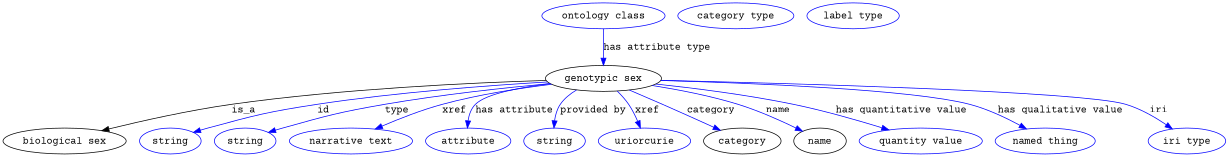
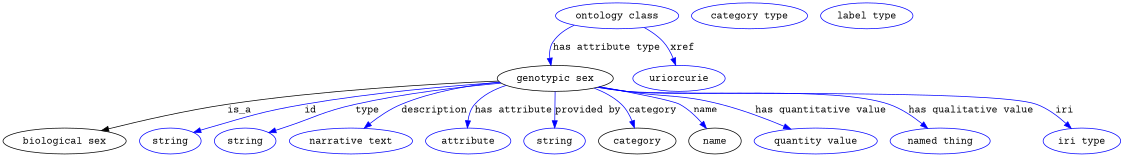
edge "genotypic sex" -> "uriorcurie": now "ontology class" -> "uriorcurie"
edge "genotypic sex" -> "narrative text": label "xref" -> "description"
